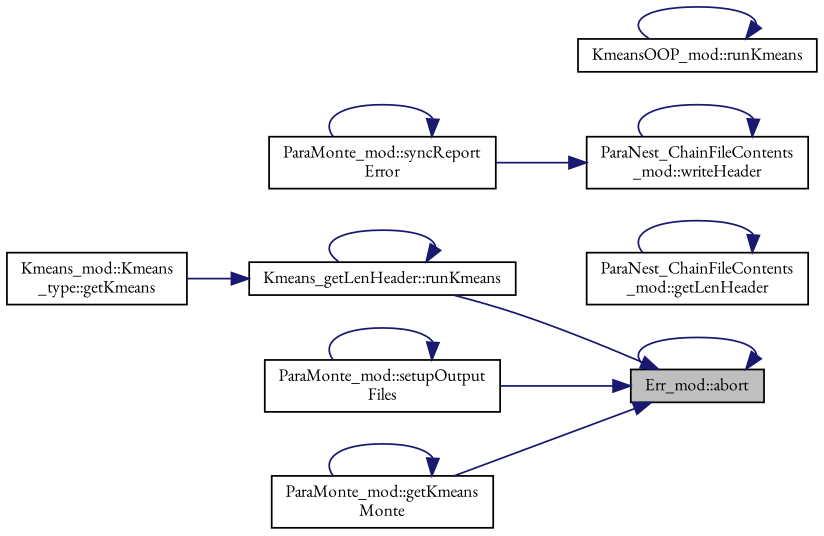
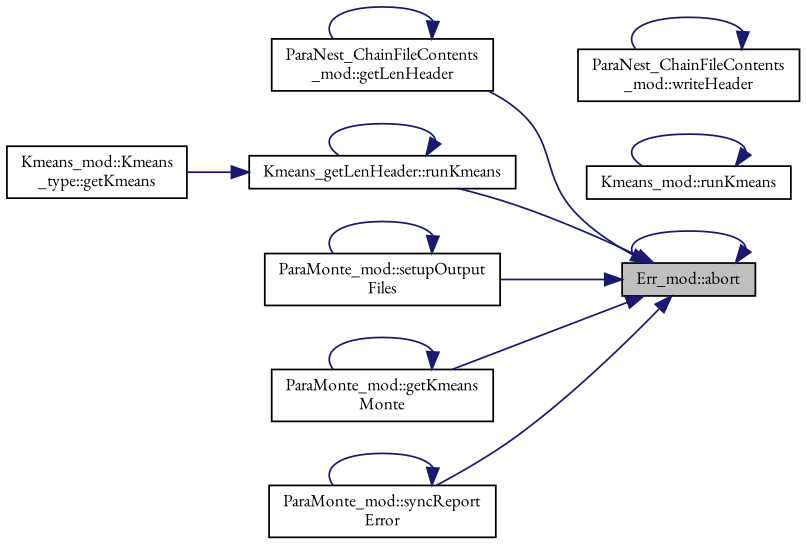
node "KmeansOOP_mod::runKmeans": label "KmeansOOP_mod::runKmeans" -> "Kmeans_mod::runKmeans"
edge "ParaMonte_mod::syncReport Error" -> "ParaNest_ChainFileContents _mod::writeHeader": now "ParaMonte_mod::syncReport Error" -> "Err_mod::abort"
edge "ParaNest_ChainFileContents _mod::getLenHeader" -> "Err_mod::abort": added
